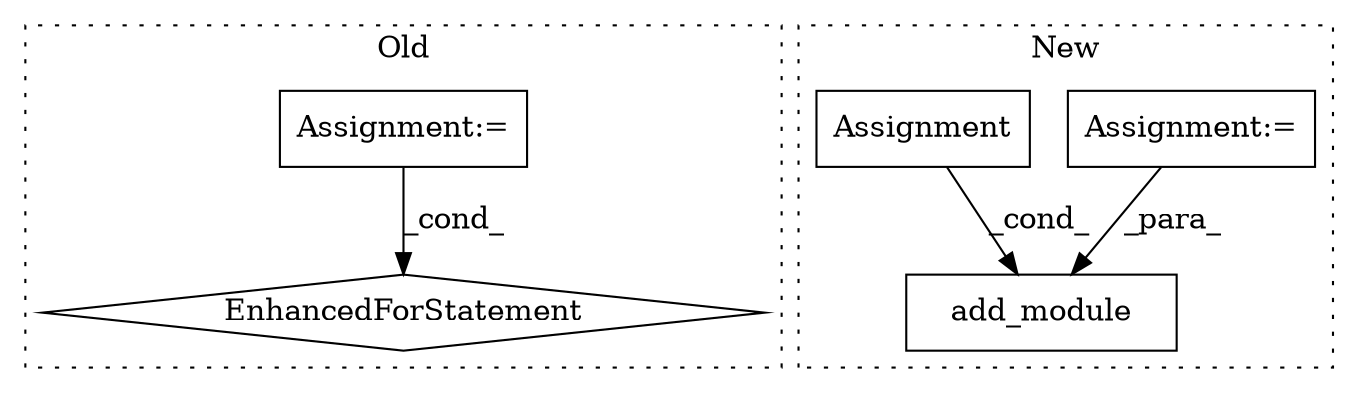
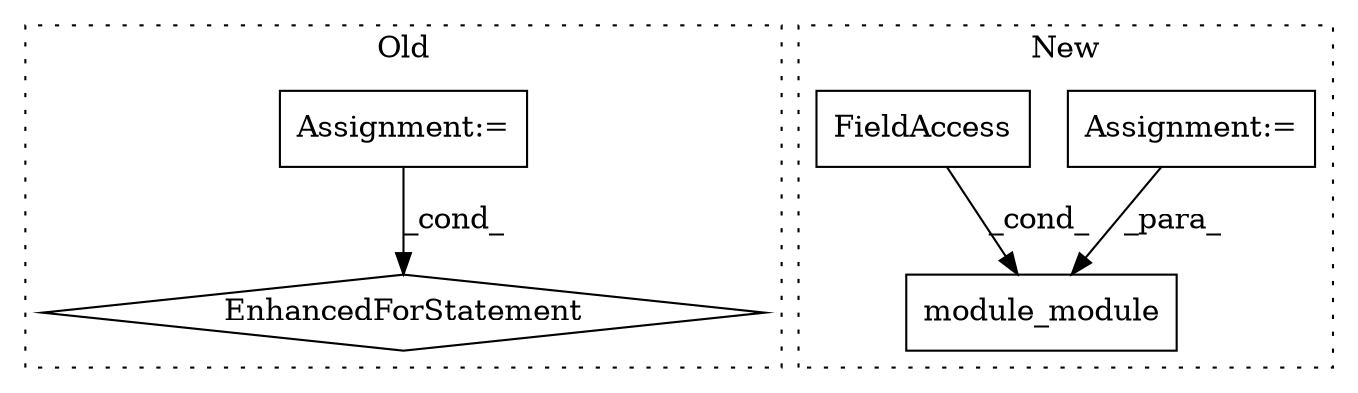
node "Assignment": label "Assignment" -> "FieldAccess"
node "add_module": label "add_module" -> "module_module"
